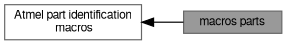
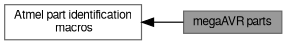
node "macros parts": label "macros parts" -> "megaAVR parts"
